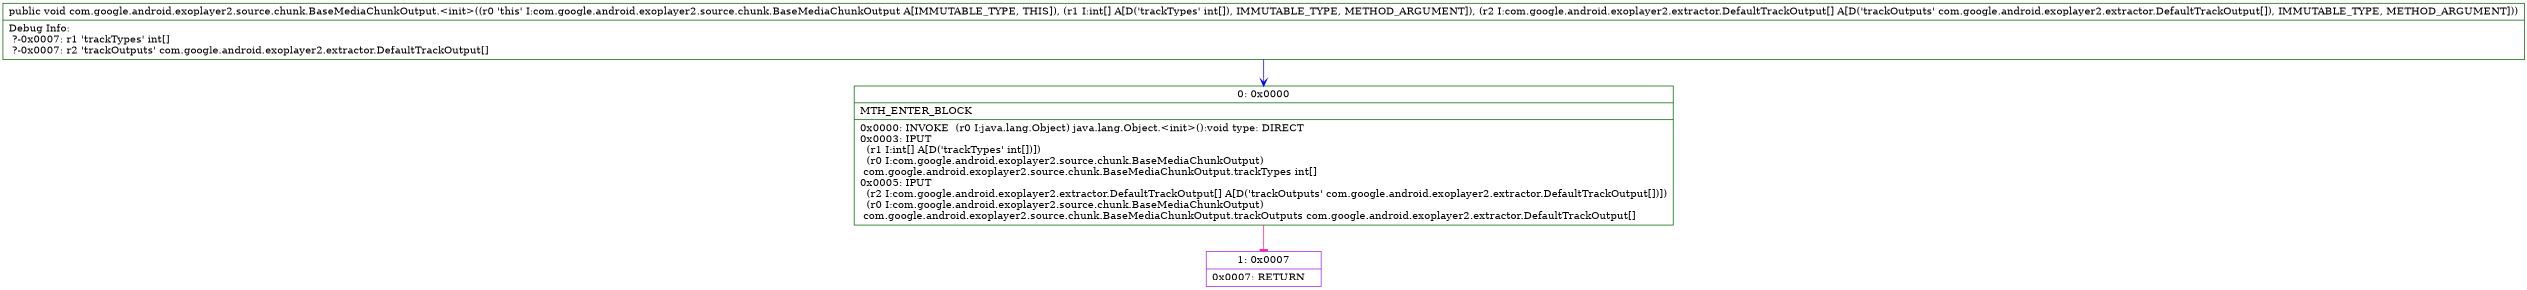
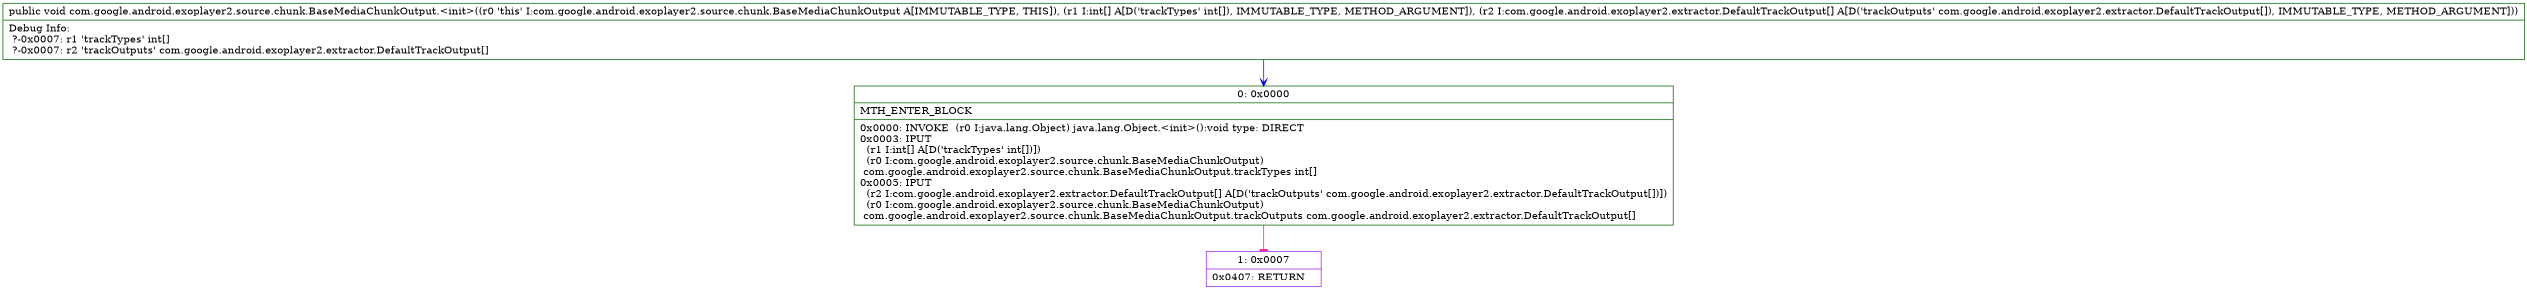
node "1: 0x0007": text "0x0007: RETURN" -> "0x0407: RETURN"
